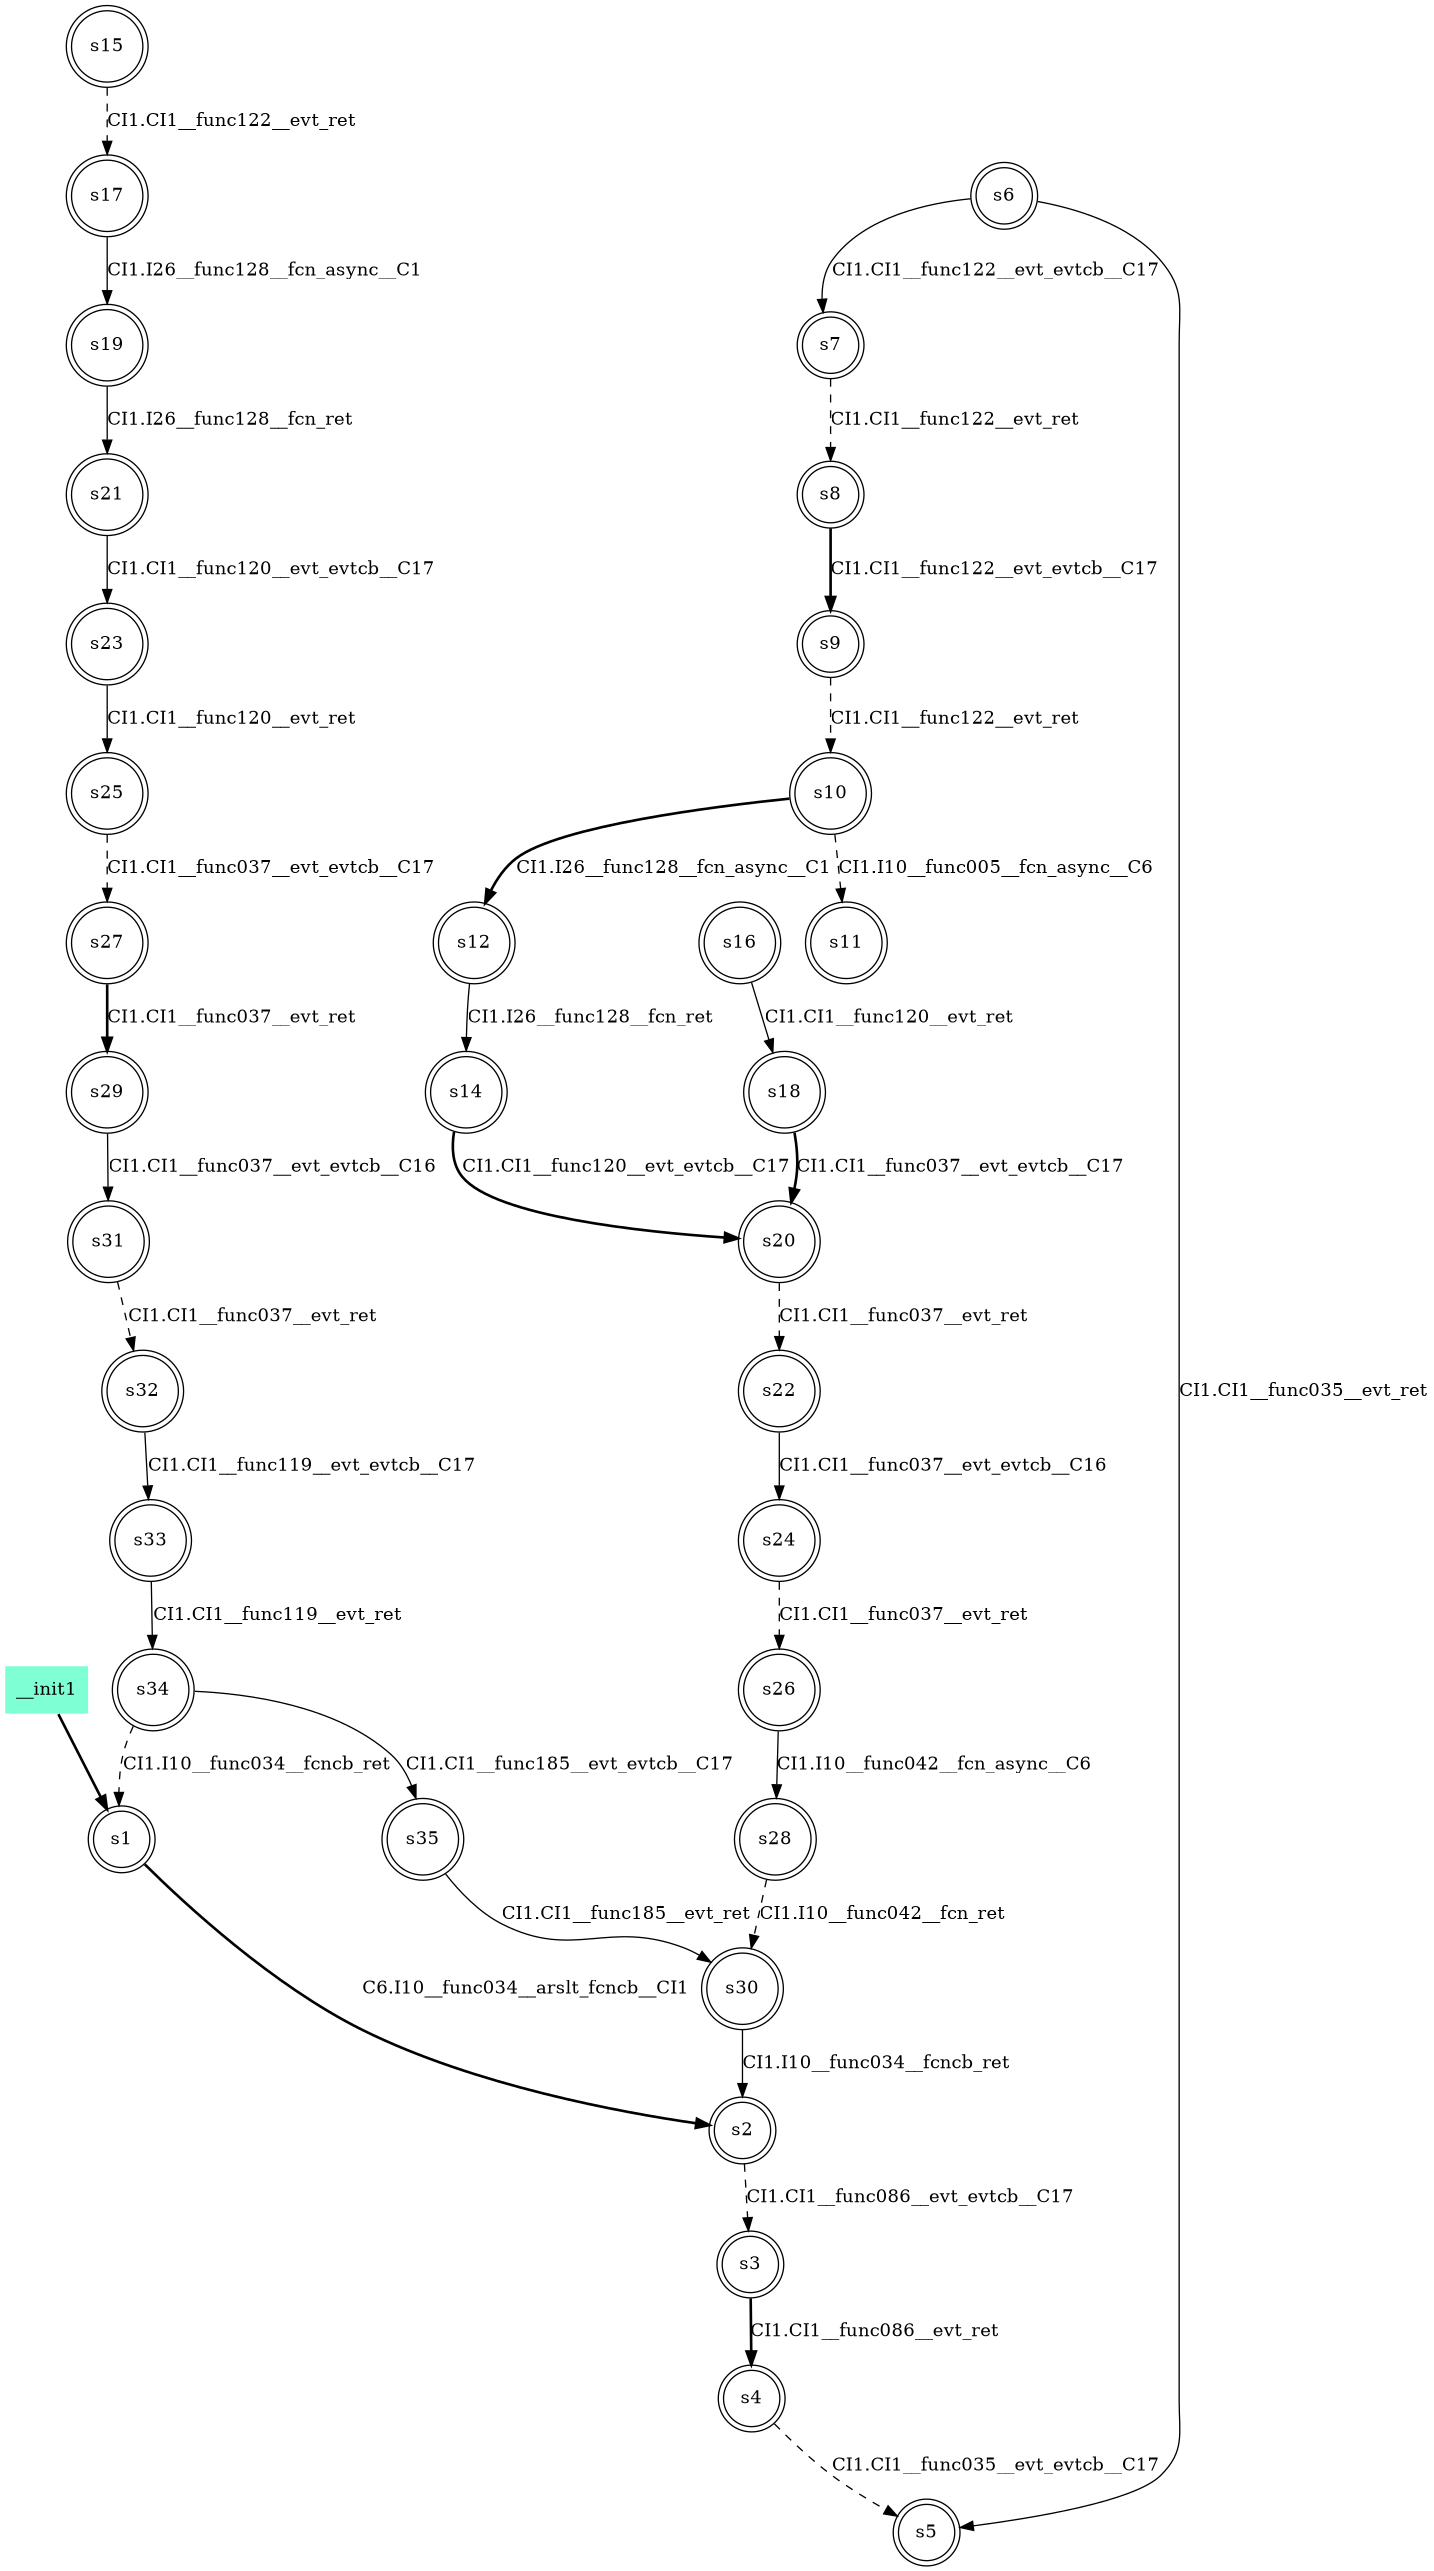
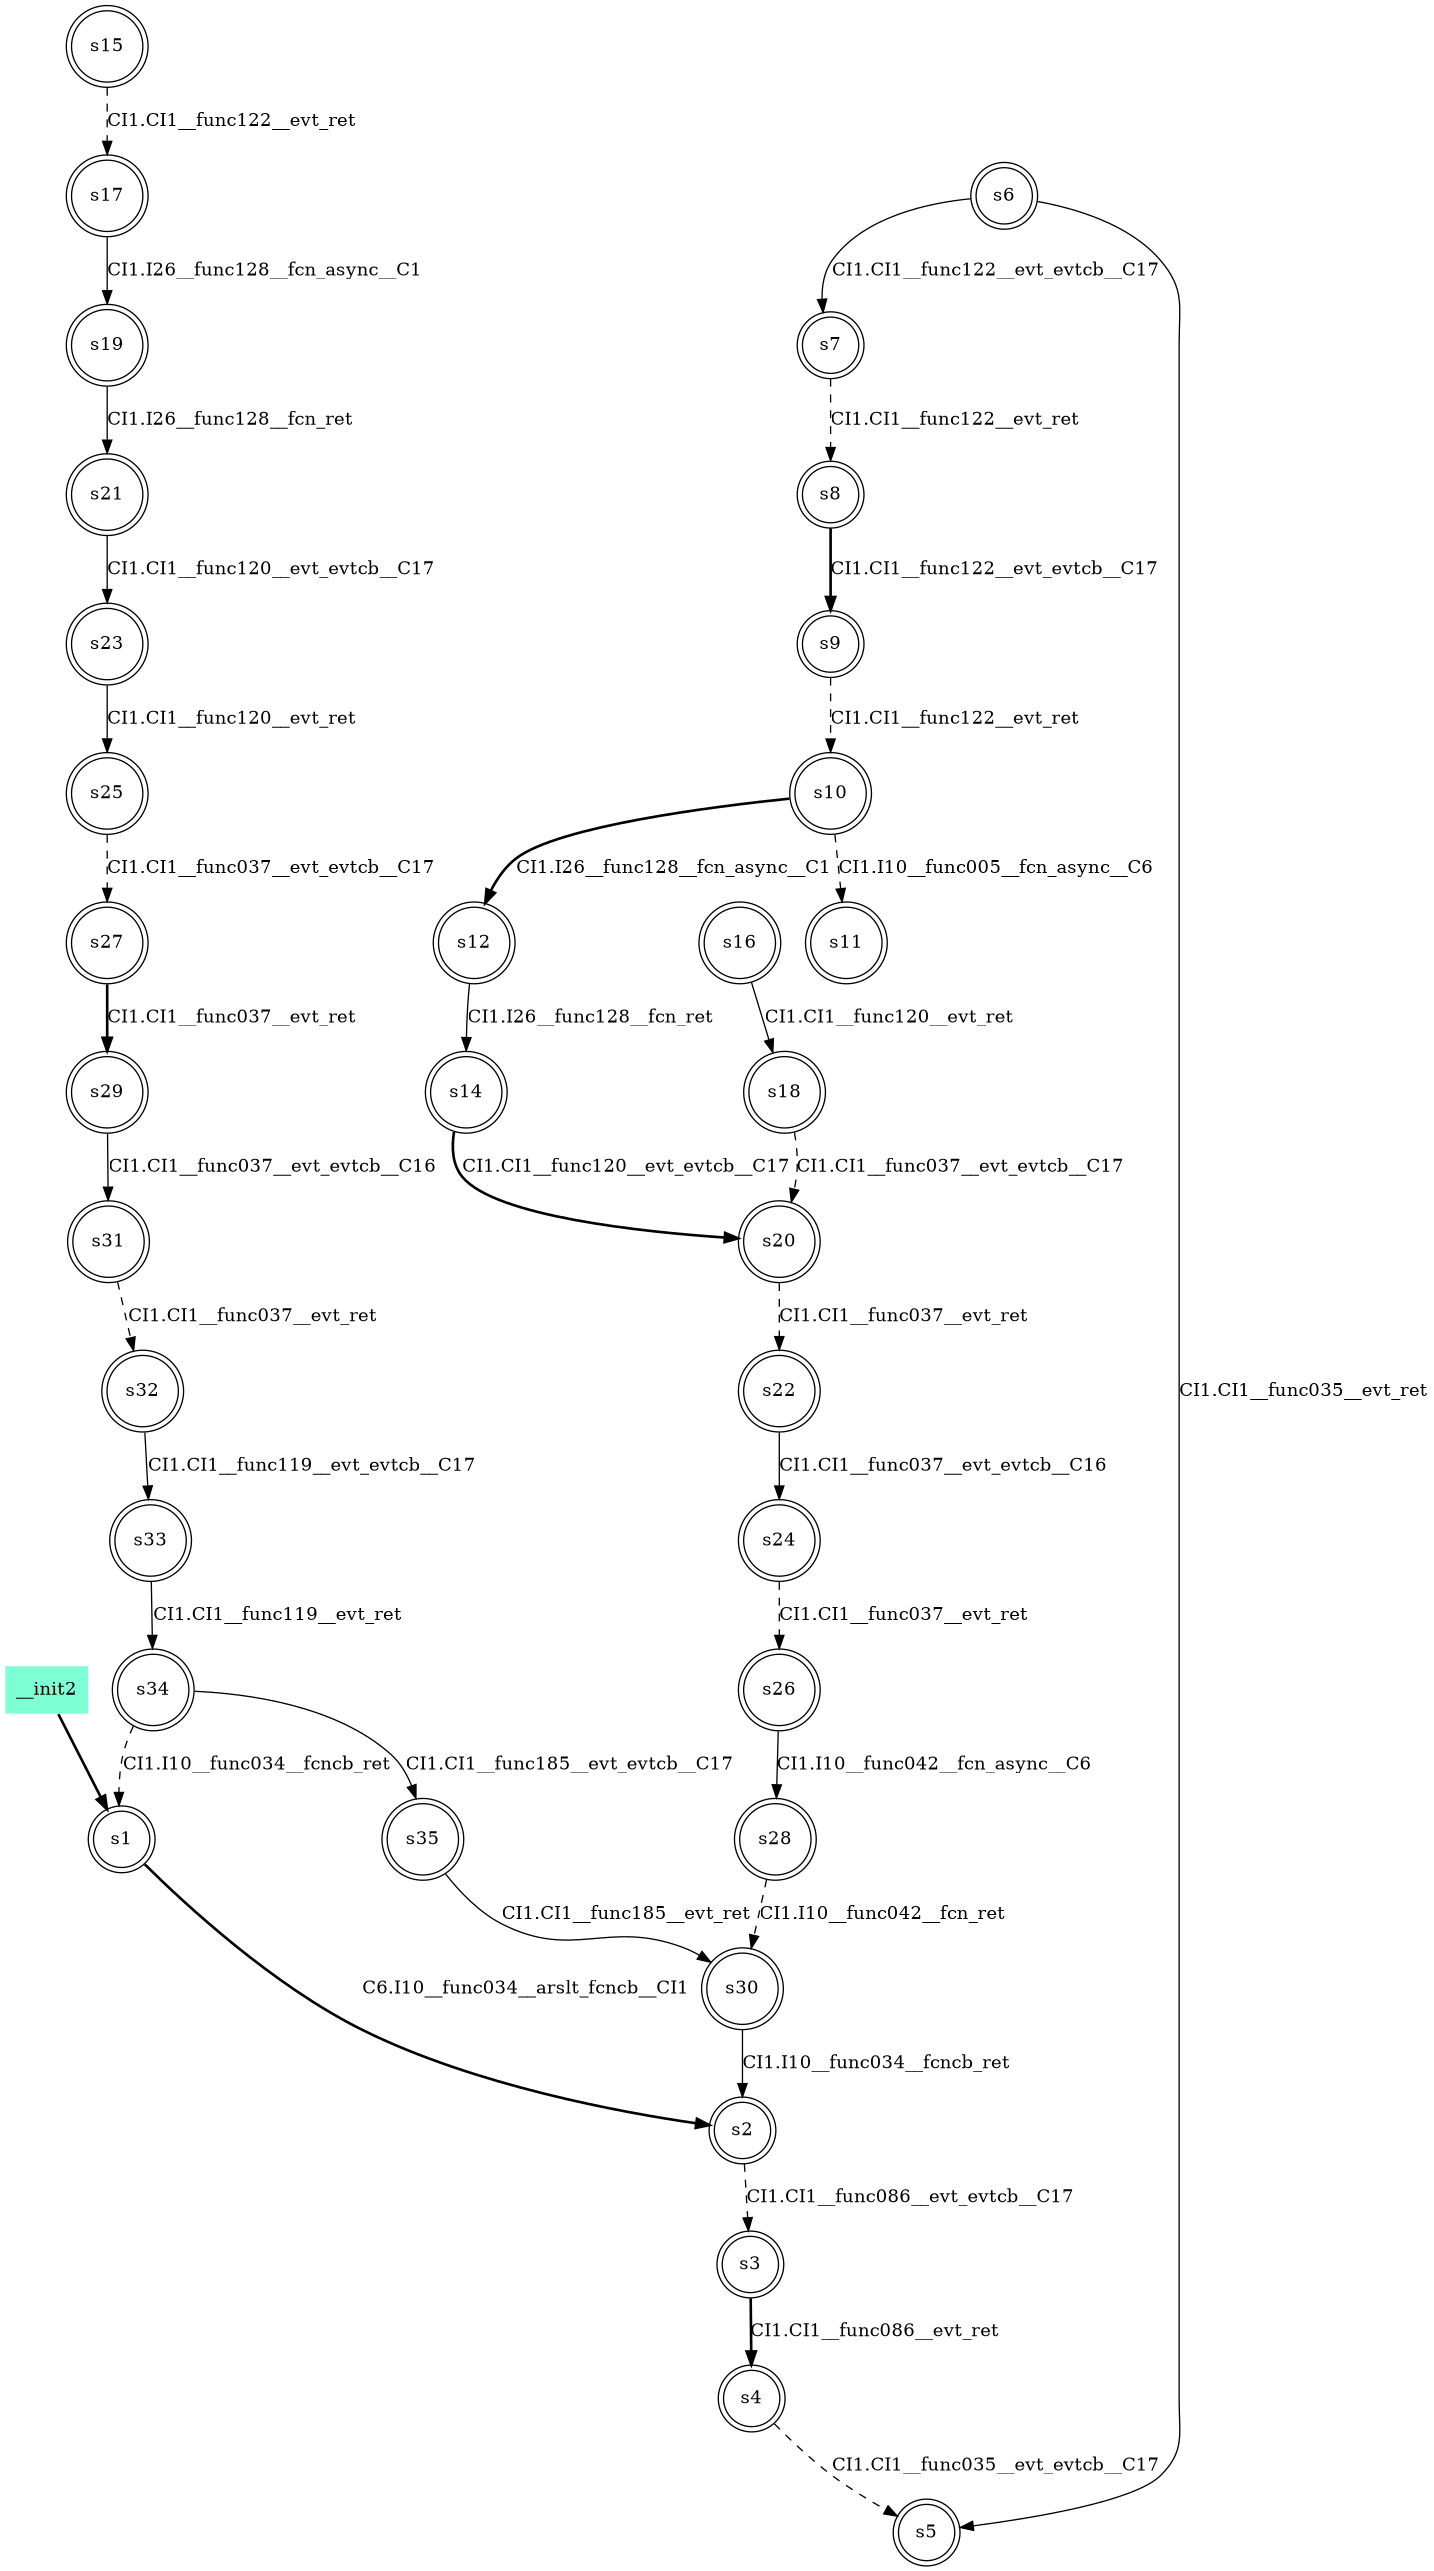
edge "s18" -> "s20": style bold -> dashed
node "__init1": label "__init1" -> "__init2"
